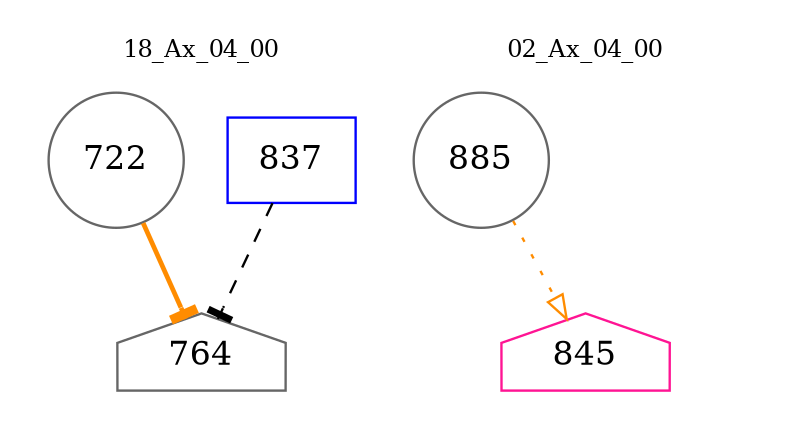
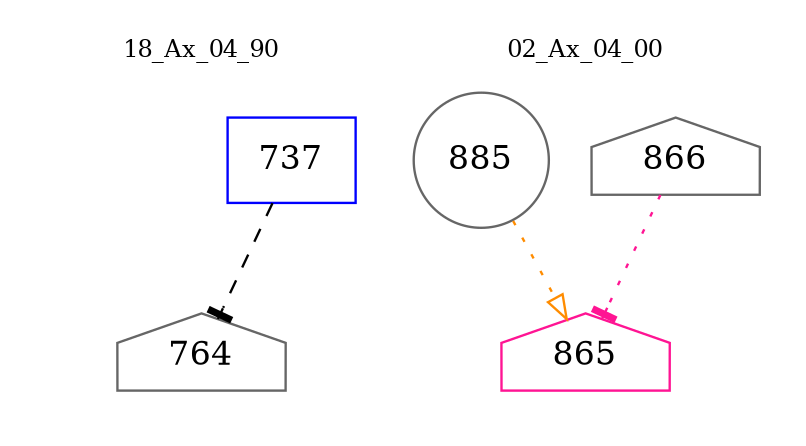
cluster "18_Ax_04_00": label "18_Ax_04_00" -> "18_Ax_04_90"
node "722": removed
node "837": label "837" -> "737"
node "866": added
node "845": label "845" -> "865"
